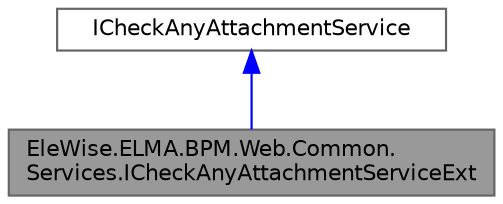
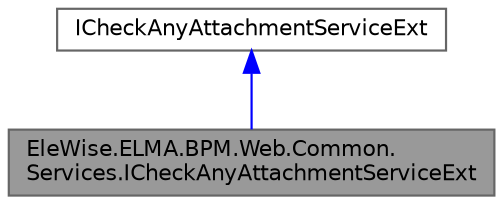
node "ICheckAnyAttachmentService": label "ICheckAnyAttachmentService" -> "ICheckAnyAttachmentServiceExt"
